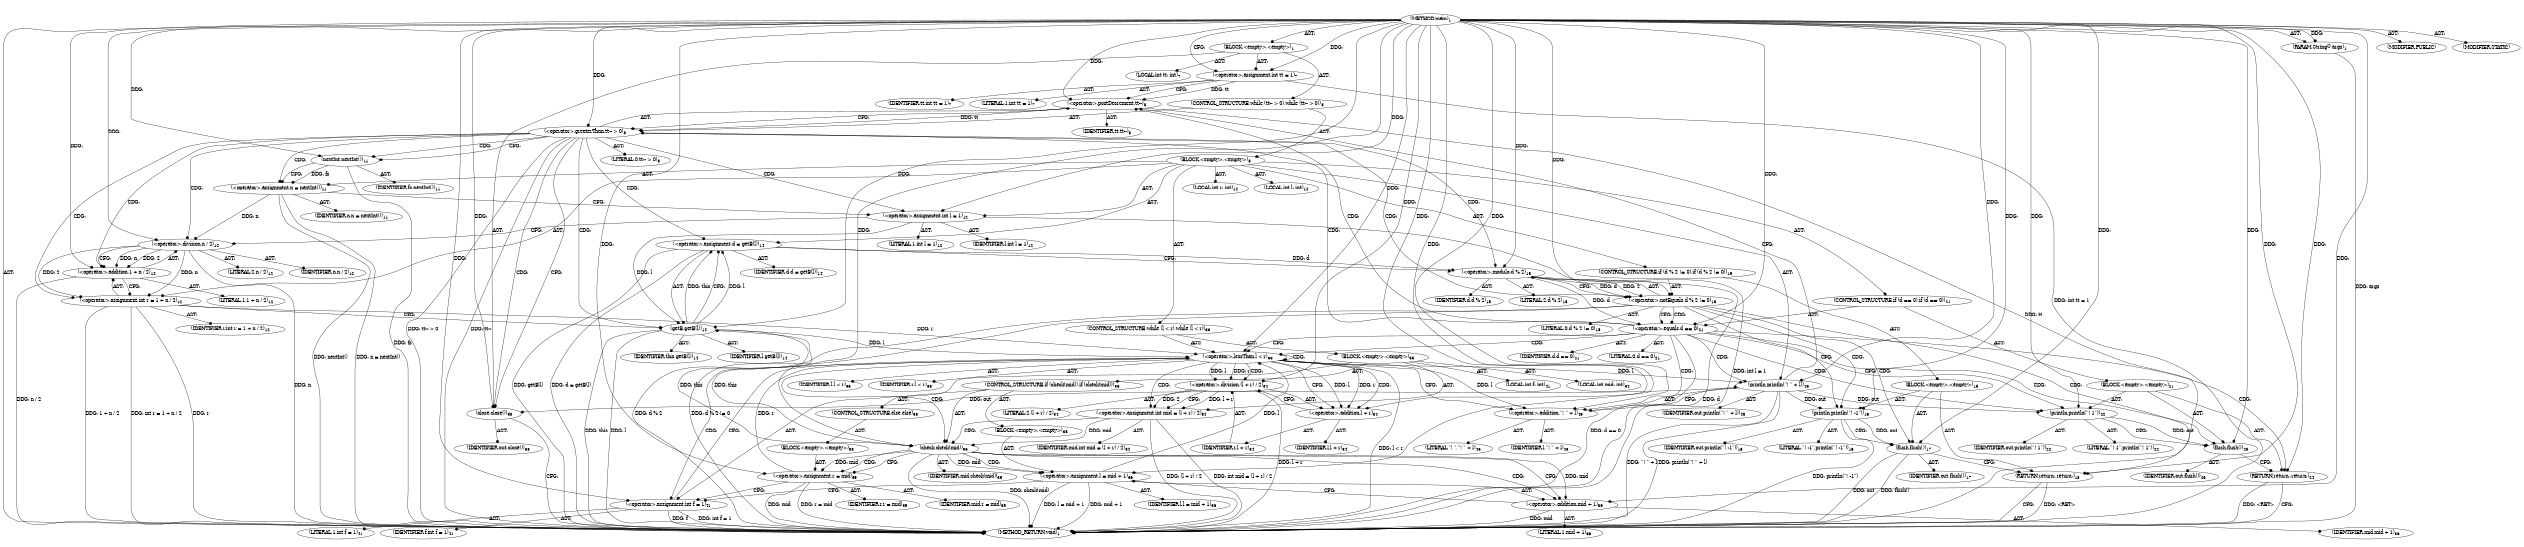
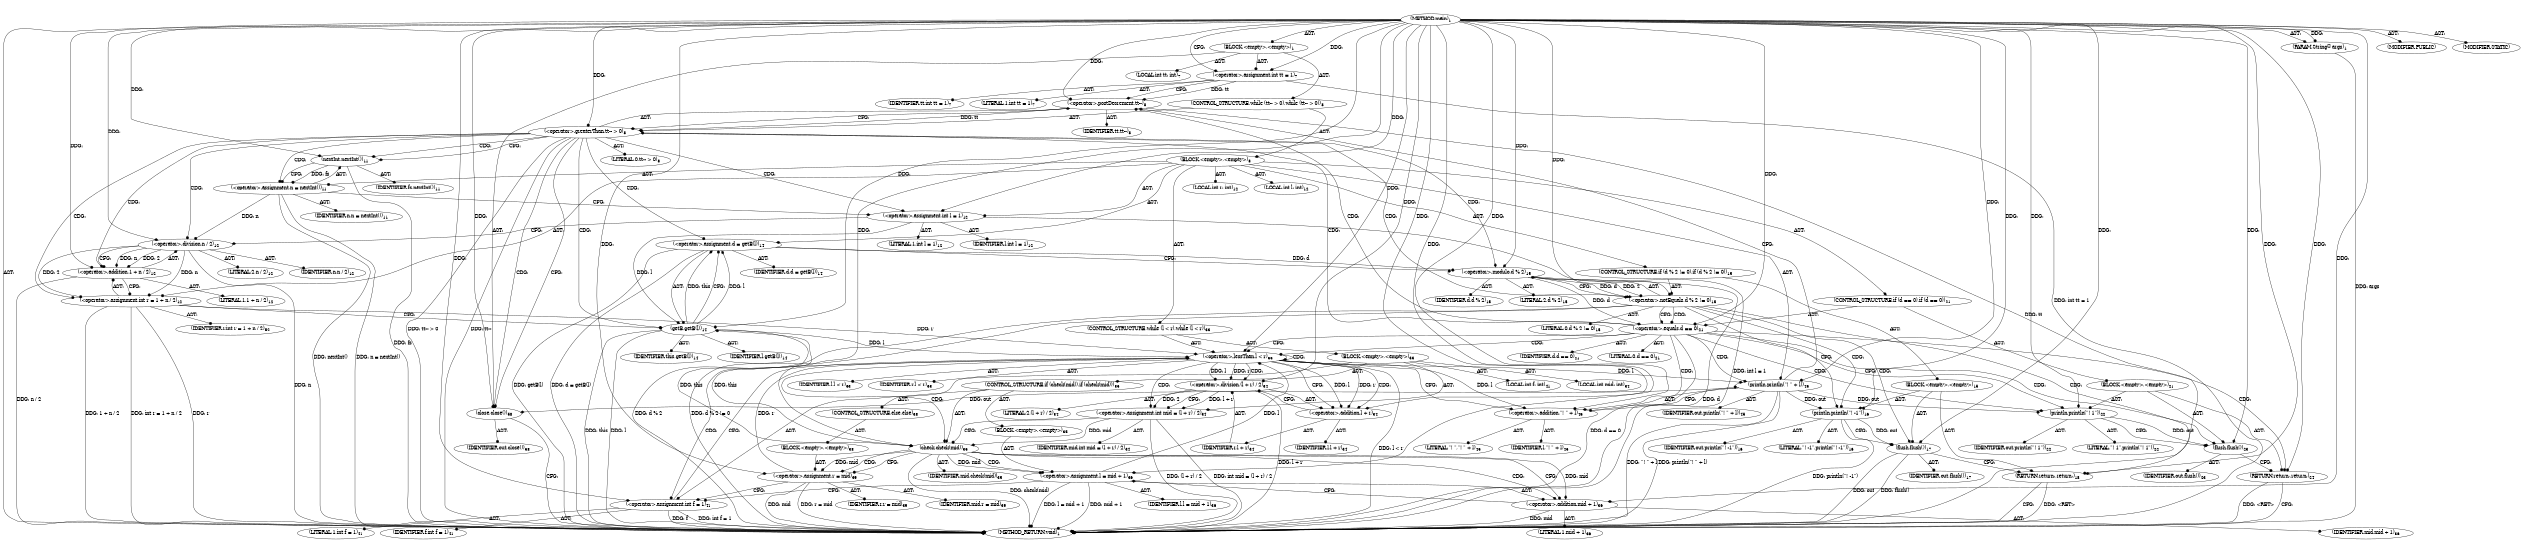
edge "(<operator>.assignment,n = nextInt())" -> "(nextInt,nextInt())": added, label "AST:"
edge "(CONTROL_STRUCTURE,if (d % 2 != 0),if (d % 2 != 0))" -> "(<operator>.notEquals,d % 2 != 0)": arrowhead dot -> diamond
node "(IDENTIFIER,r,int r = 1 + n / 2)": text "12" -> "52"
